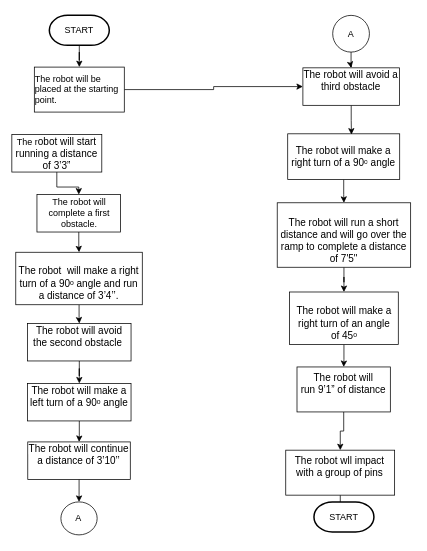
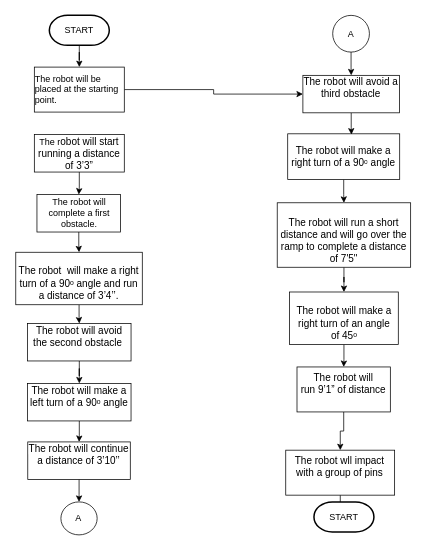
node "The robot will avoid a third obstacle": moved (351, 87) -> (351, 94)
node "The robot will start running a distance of 3’3”": moved (57, 153) -> (79, 153)
